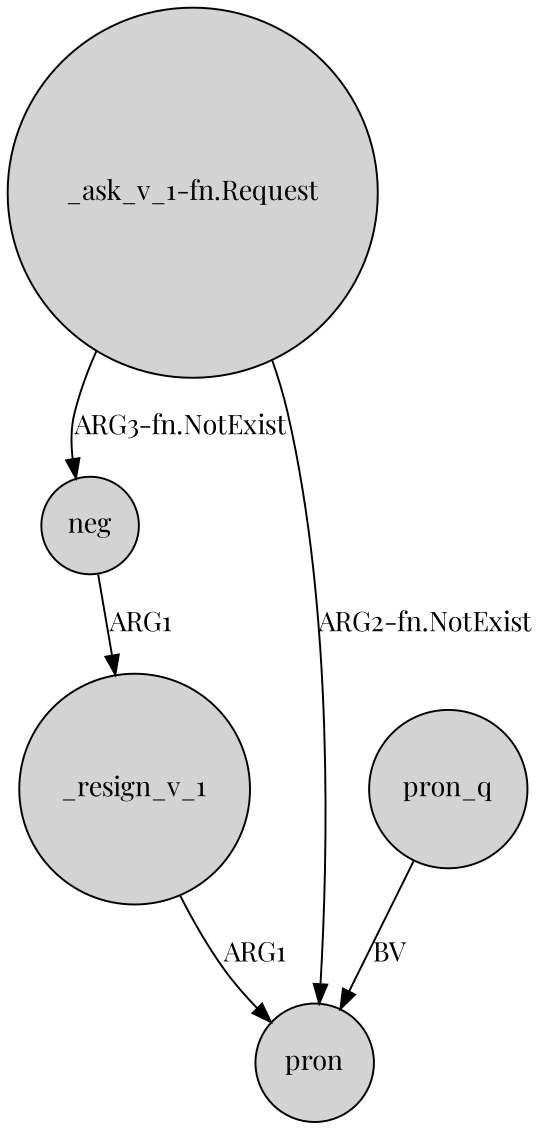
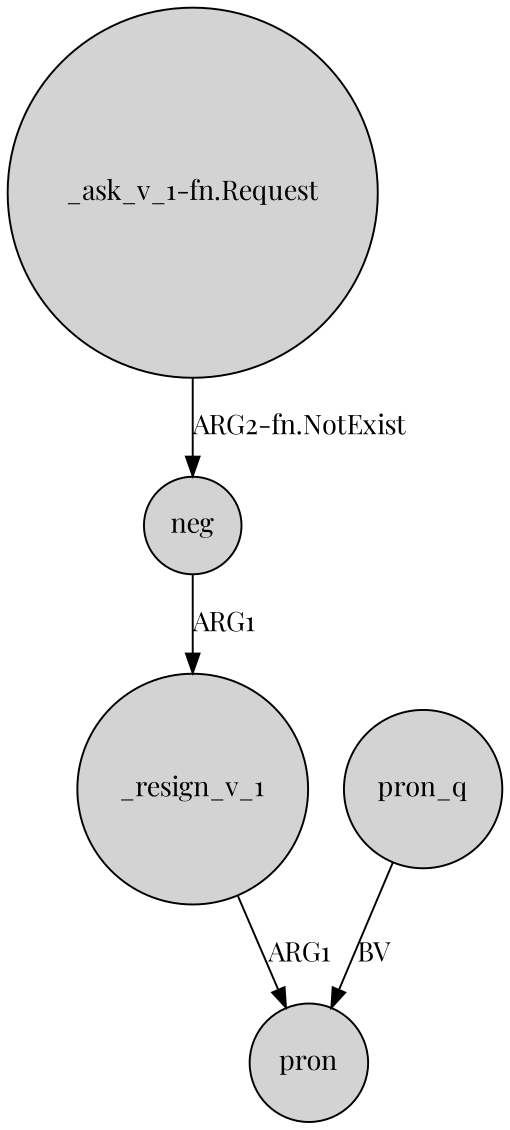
edge "_ask_v_1-fn.Request" -> "neg": label "ARG3-fn.NotExist" -> "ARG2-fn.NotExist"
edge "_ask_v_1-fn.Request" -> "pron": removed, label "ARG2-fn.NotExist"
